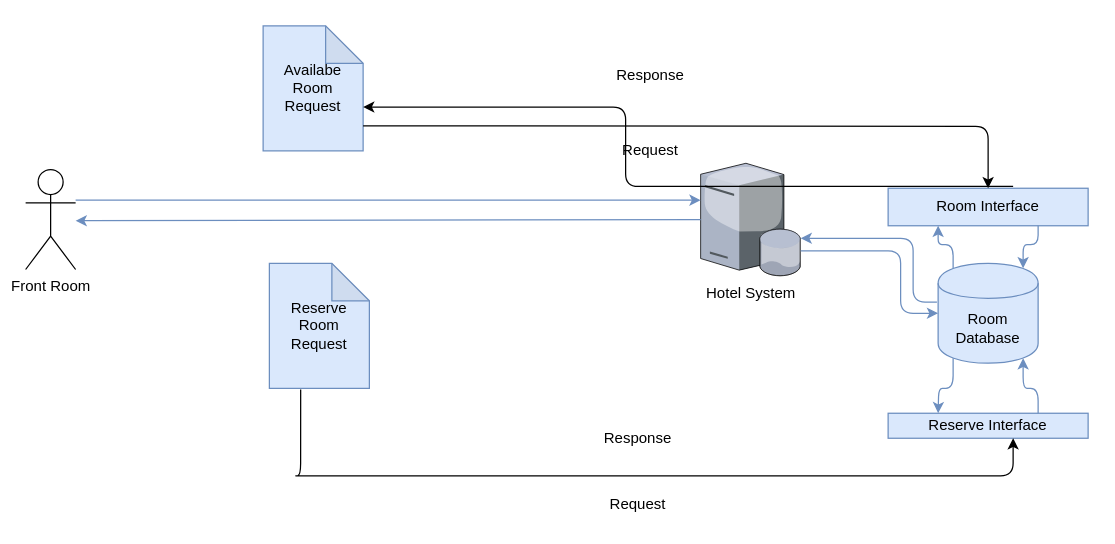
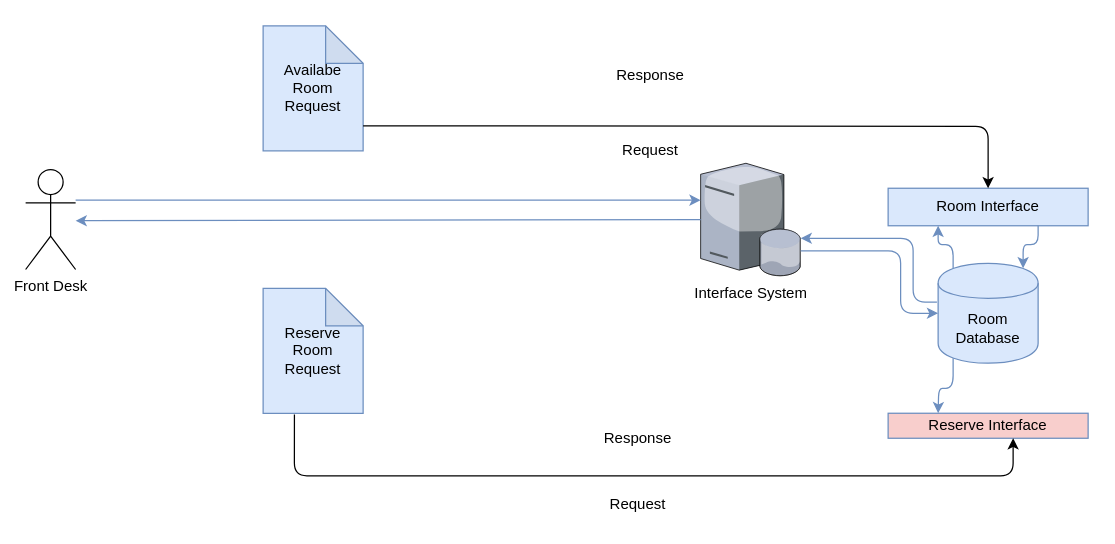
edge "Room Interface" -> "Availabe Room Request": removed
node "Front Room": label "Front Room" -> "Front Desk"
node "Hotel System": label "Hotel System" -> "Interface System"
node "Reserve Room Request": moved (319, 326) -> (313, 351)
edge "Reserve Interface" -> "Room Database": removed
node "Reserve Interface": fillcolor #dae8fc -> #f8cecc
